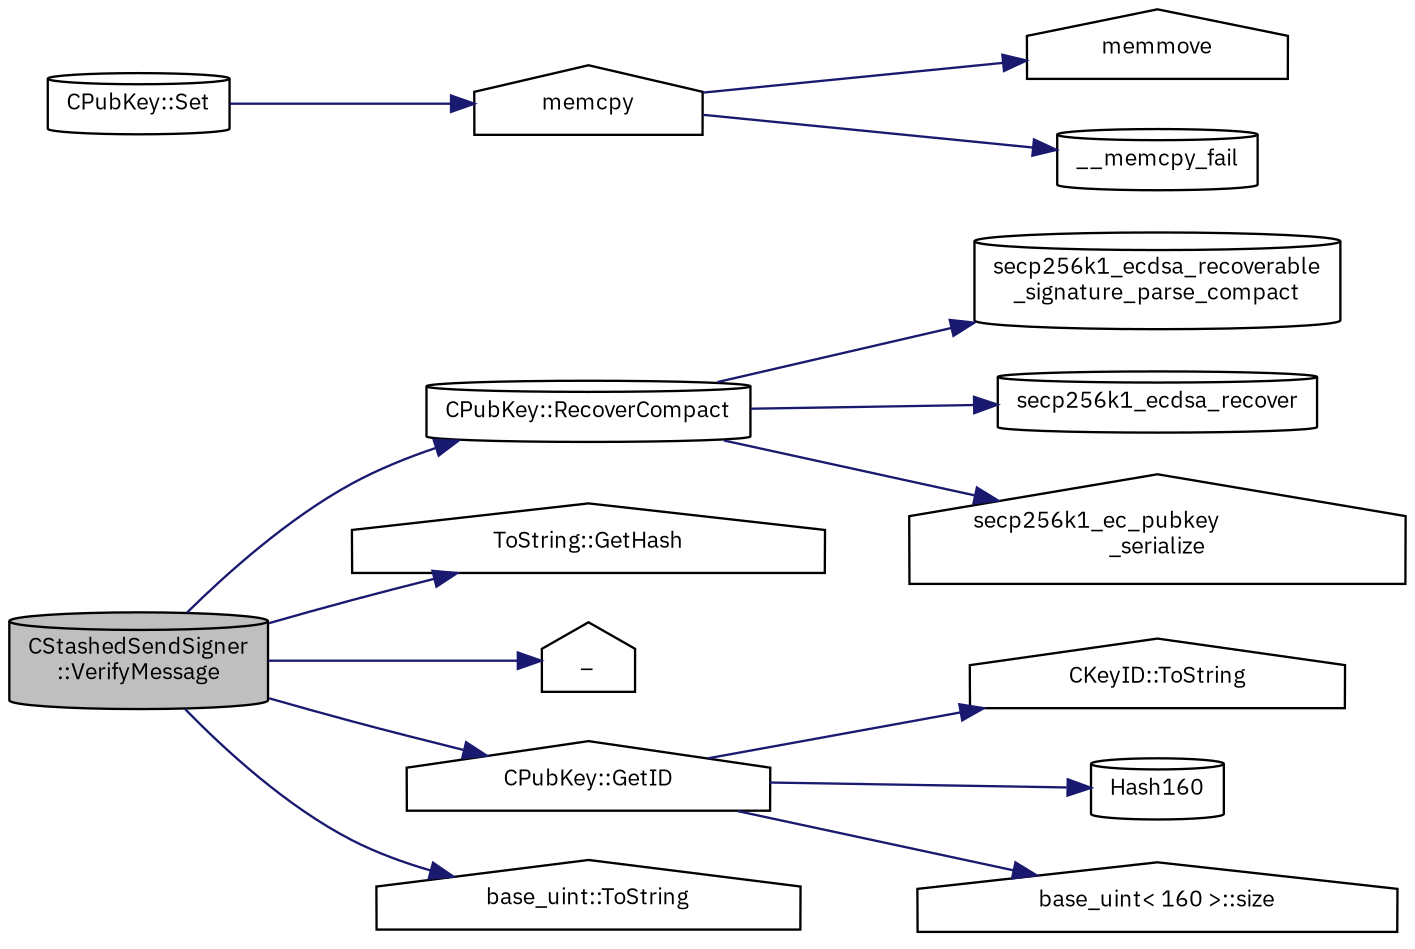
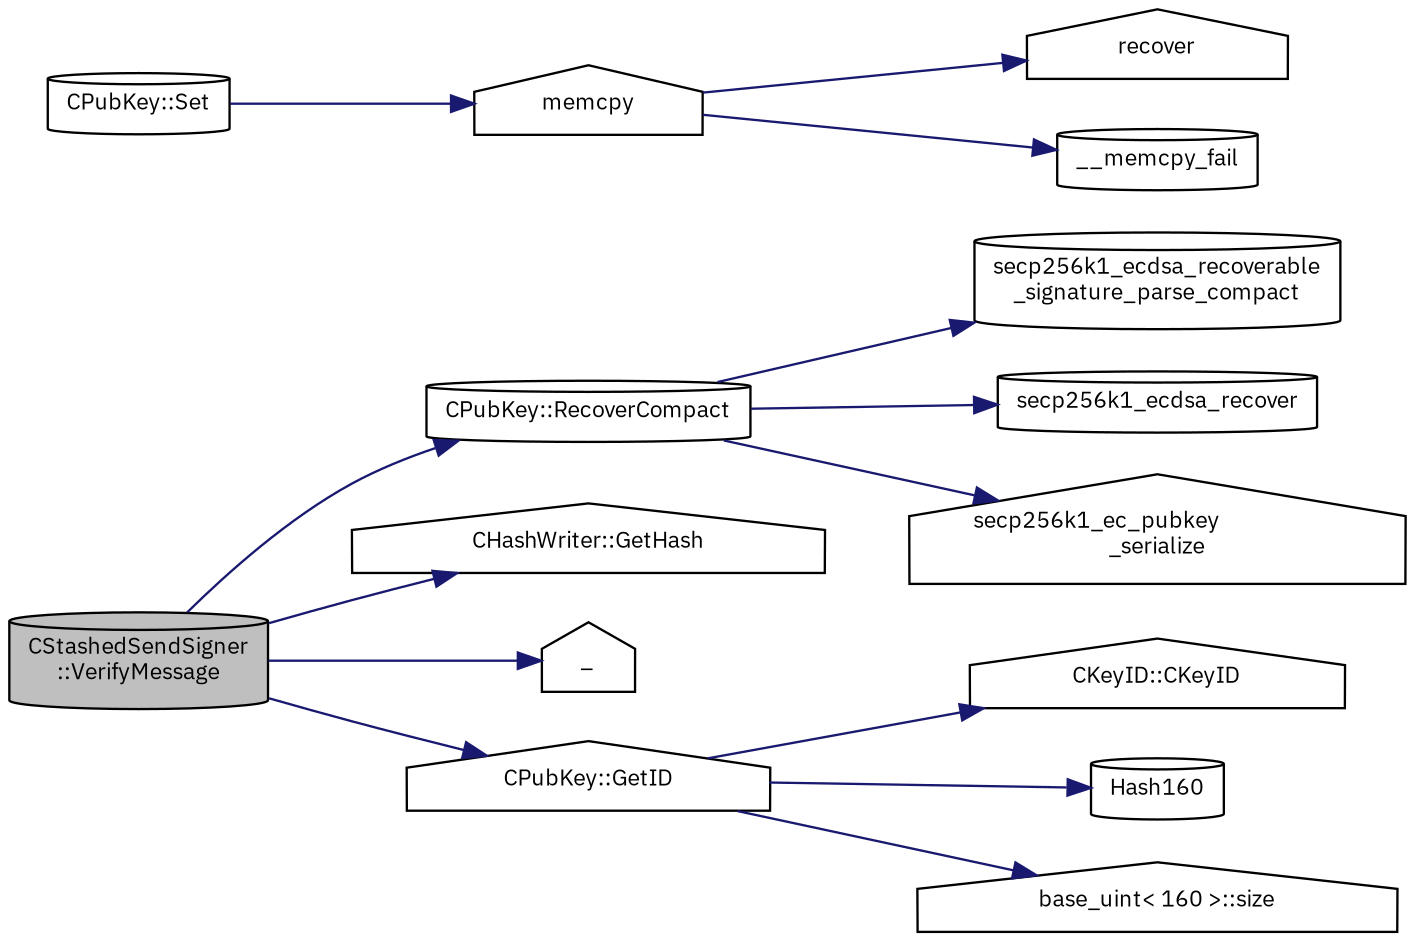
node "memmove": label "memmove" -> "recover"
node "ToString::GetHash": label "ToString::GetHash" -> "CHashWriter::GetHash"
node "CKeyID::ToString": label "CKeyID::ToString" -> "CKeyID::CKeyID"
node "base_uint::ToString": removed
